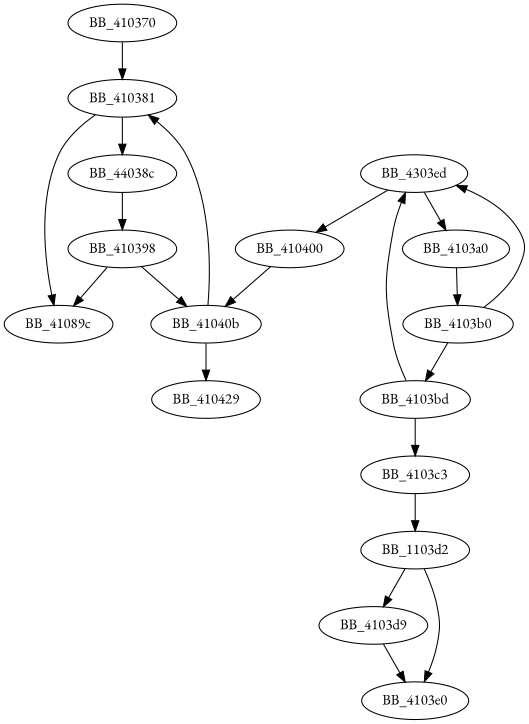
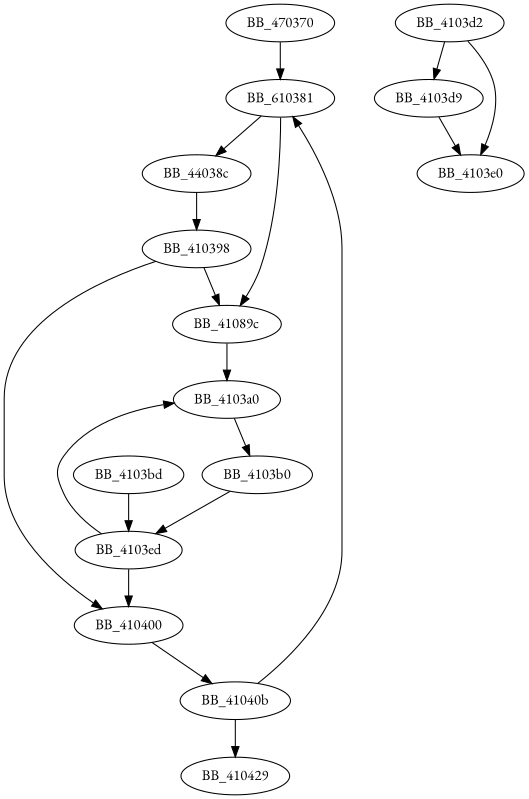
node "BB_410370": label "BB_410370" -> "BB_470370"
node "BB_410381": label "BB_410381" -> "BB_610381"
node "BB_4303ed": label "BB_4303ed" -> "BB_4103ed"
edge "BB_410398" -> "BB_41040b": now "BB_410398" -> "BB_410400"
edge "BB_41089c" -> "BB_4103a0": added
edge "BB_4103b0" -> "BB_4103bd": removed
node "BB_4103c3": removed
node "BB_1103d2": label "BB_1103d2" -> "BB_4103d2"
